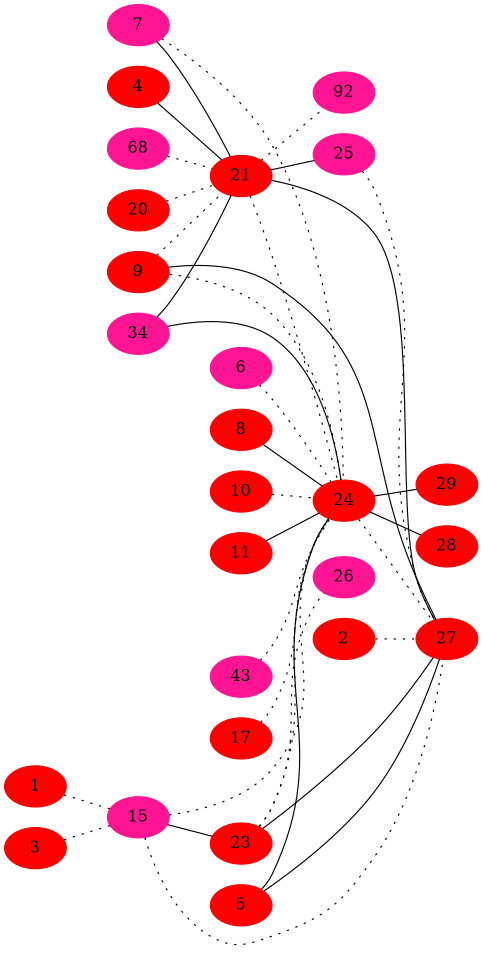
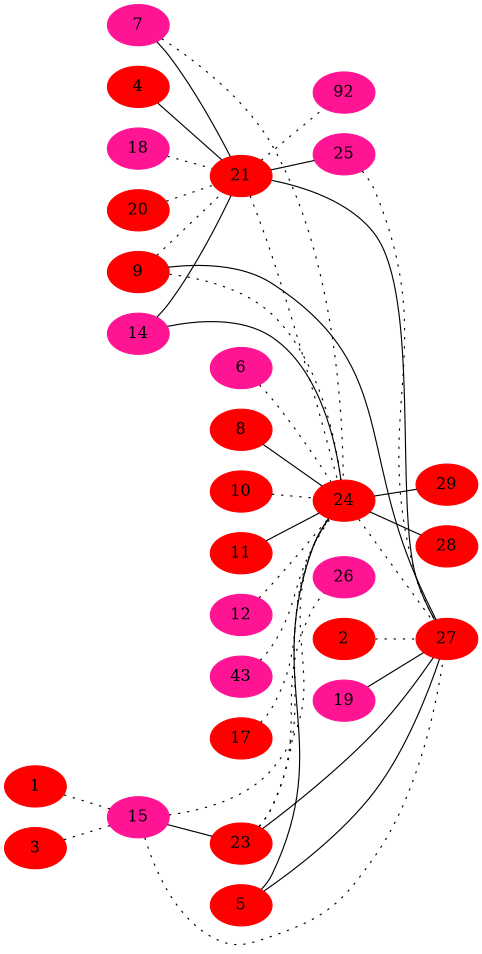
node "68": label "68" -> "18"
node "34": label "34" -> "14"
node "12": added
node "19": added
